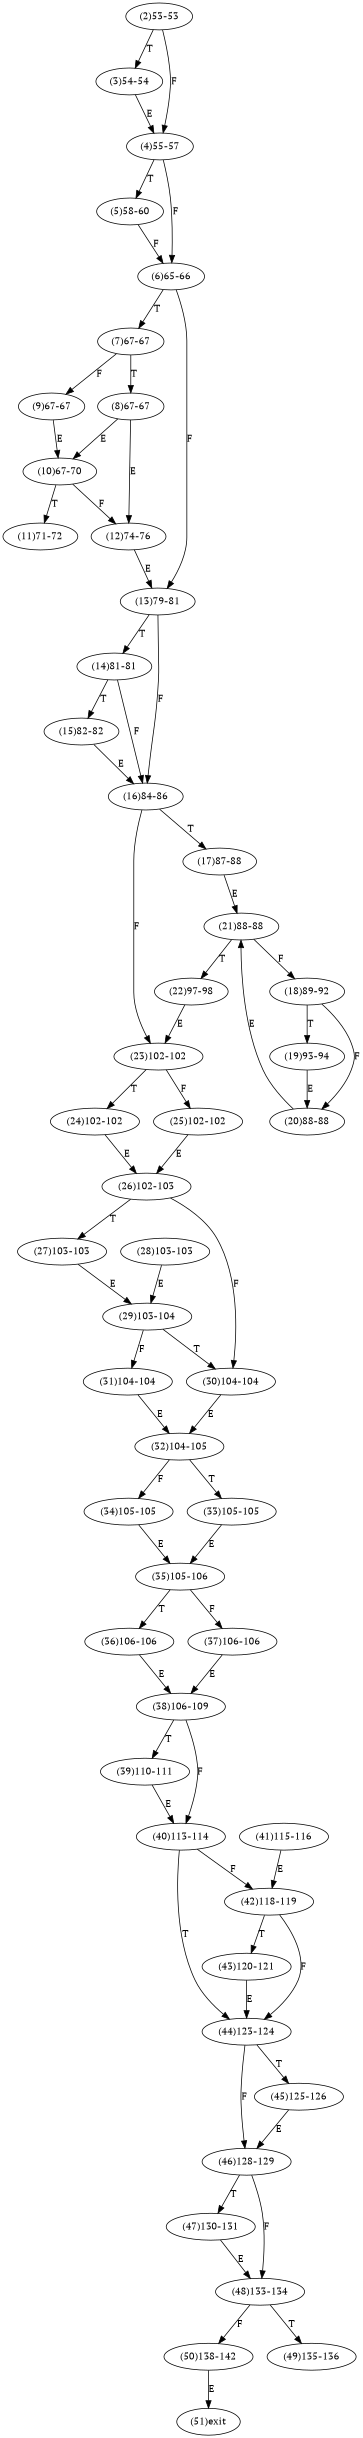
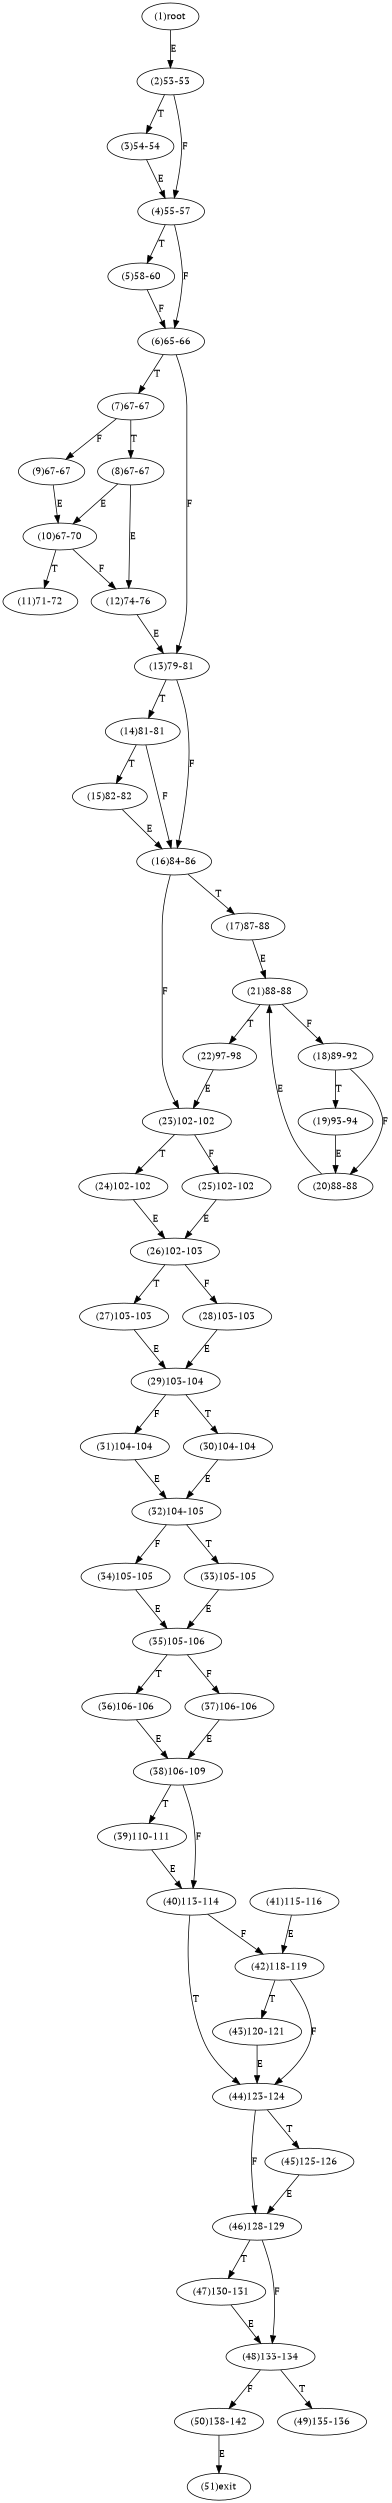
node "(1)root": added
edge "(26)102-103" -> "(30)104-104": now "(26)102-103" -> "(28)103-103"
